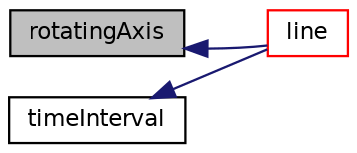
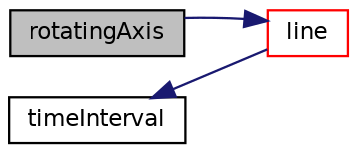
edge "line" -> "rotatingAxis": reversed
